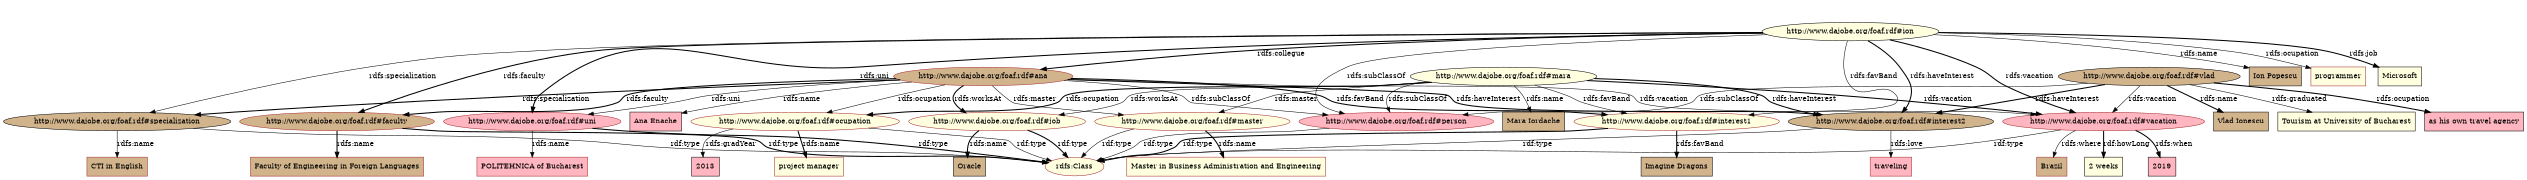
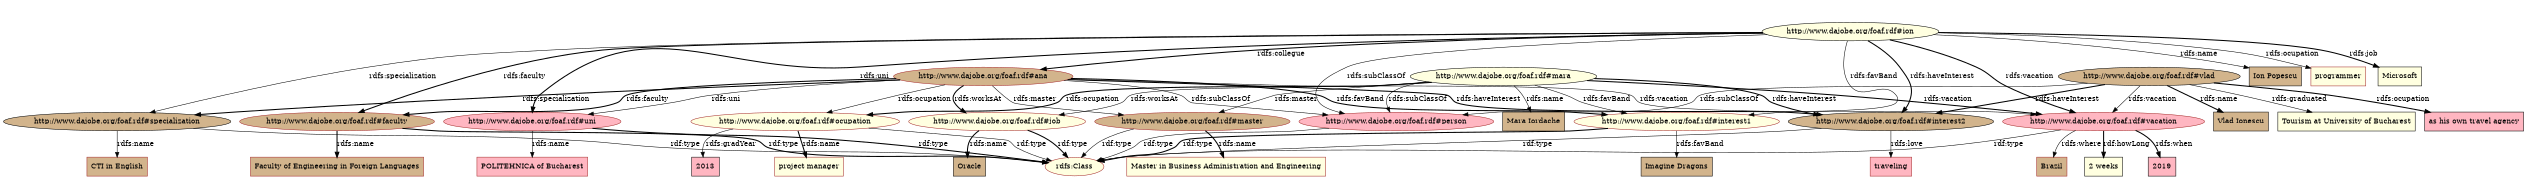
node "Ana Enache": removed
node "http://www.dajobe.org/foaf.rdf#master": fillcolor lightyellow -> tan
edge "http://www.dajobe.org/foaf.rdf#interest1" -> "Imagine Dragons": style bold -> solid
